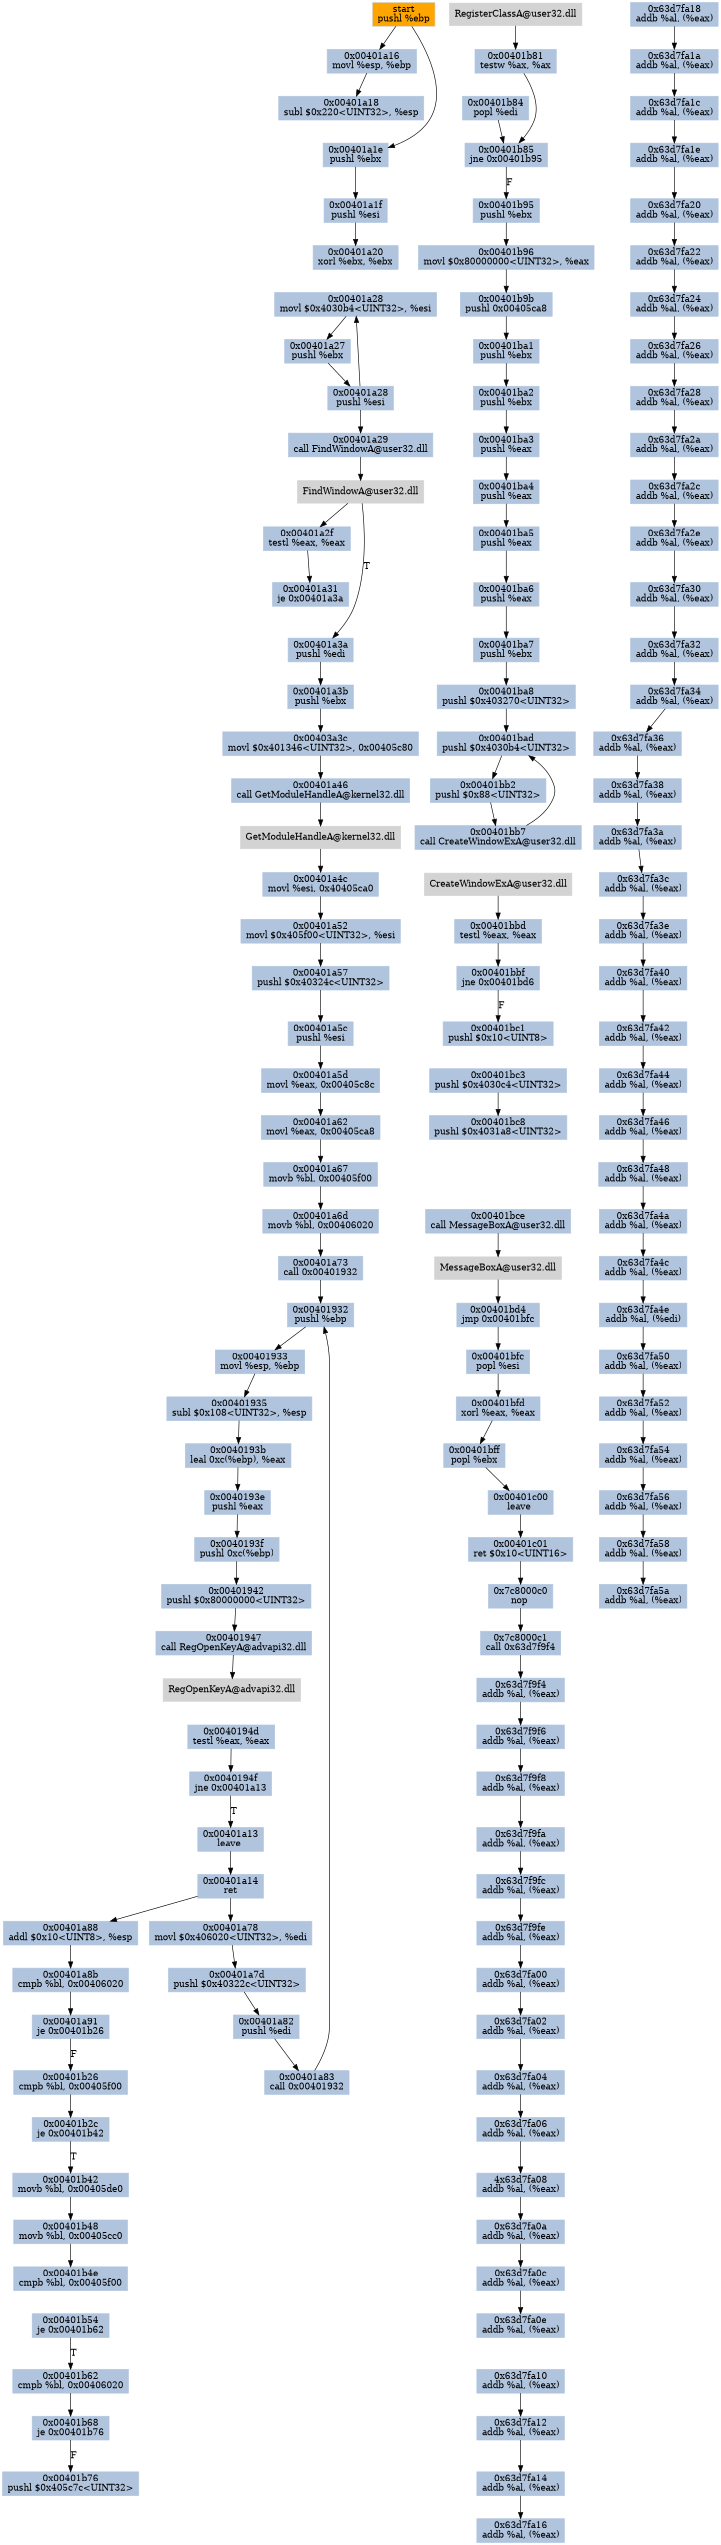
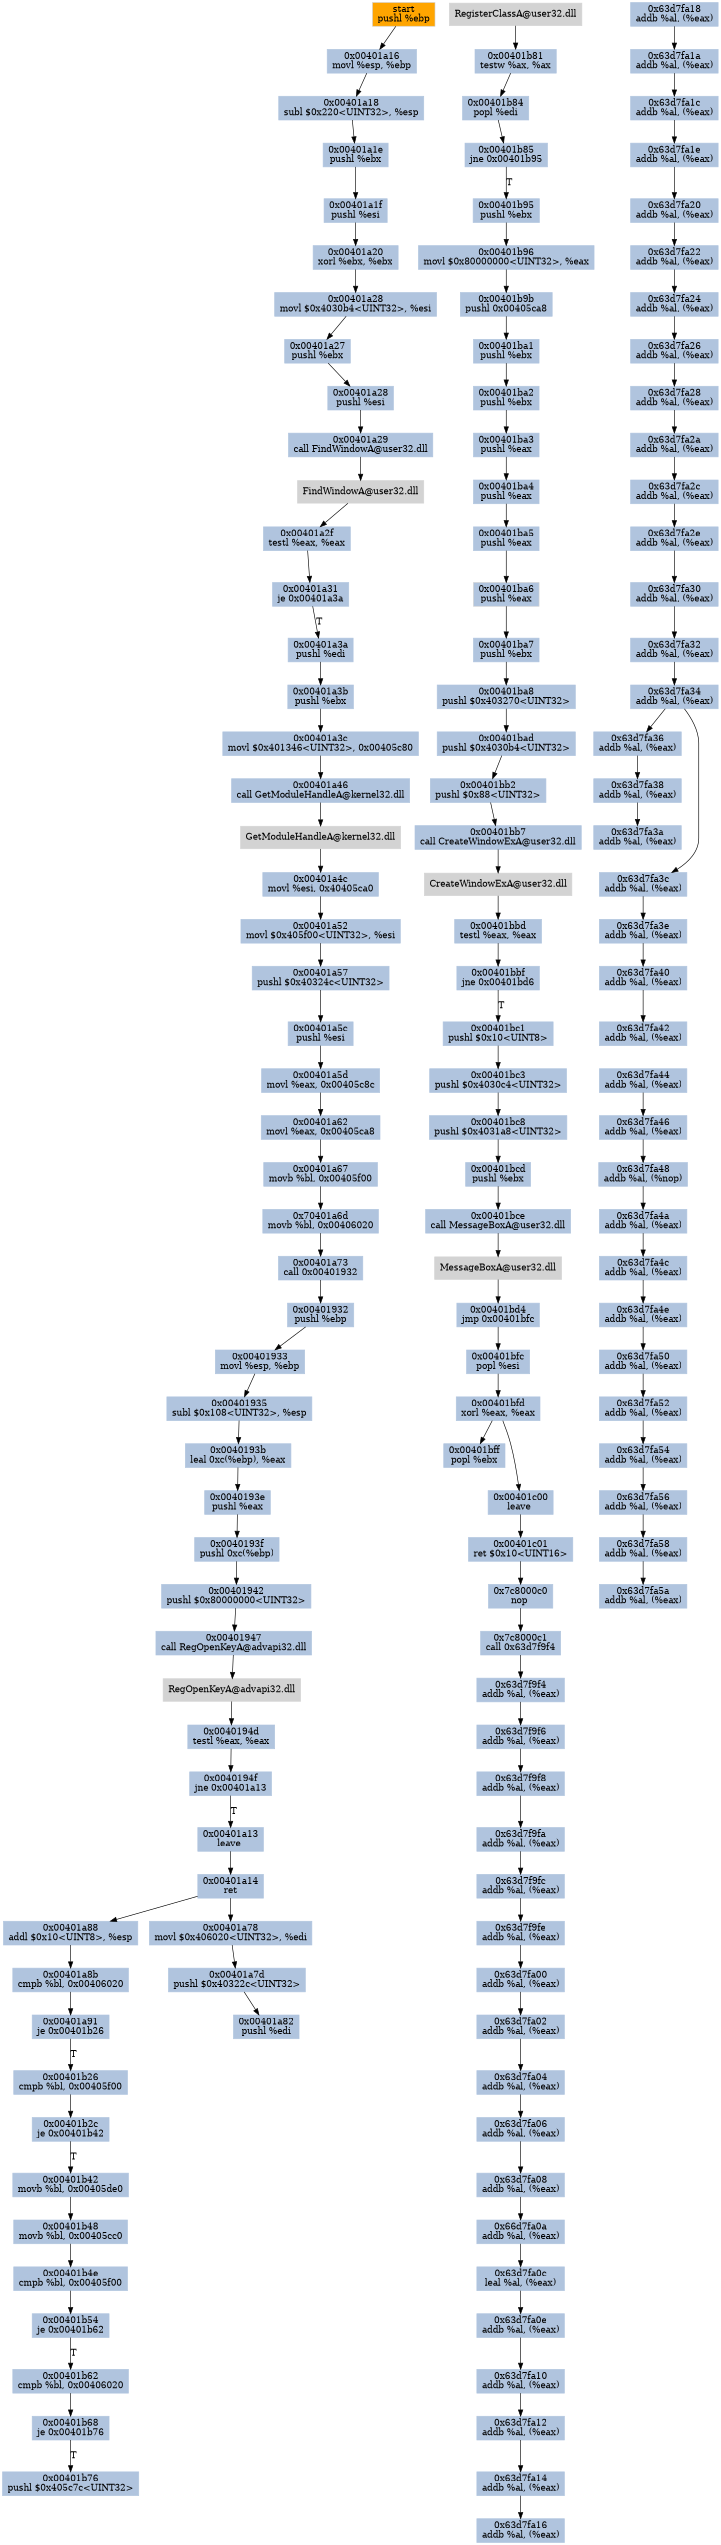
edge "start pushl %ebp" -> "0x00401a1e pushl %ebx": now "0x00401a18 subl $0x220<UINT32>, %esp" -> "0x00401a1e pushl %ebx"
edge "0x00401b81 testw %ax, %ax" -> "0x00401b85 jne 0x00401b95": now "0x00401b81 testw %ax, %ax" -> "0x00401b84 popl %edi"
edge "0x00401b85 jne 0x00401b95" -> "0x00401b95 pushl %ebx": label "F" -> "T"
edge "0x00401a28 pushl %esi" -> "0x00401a28 movl $0x4030b4<UINT32>, %esi": now "0x00401a20 xorl %ebx, %ebx" -> "0x00401a28 movl $0x4030b4<UINT32>, %esi"
edge "FindWindowA@user32.dll" -> "0x00401a3a pushl %edi": now "0x00401a31 je 0x00401a3a" -> "0x00401a3a pushl %edi"
node "0x00403a3c movl $0x401346<UINT32>, 0x00405c80": label "0x00403a3c movl $0x401346<UINT32>, 0x00405c80" -> "0x00401a3c movl $0x401346<UINT32>, 0x00405c80"
edge "0x00401bb7 call CreateWindowExA@user32.dll" -> "0x00401bad pushl $0x4030b4<UINT32>": now "0x00401bb7 call CreateWindowExA@user32.dll" -> "CreateWindowExA@user32.dll"
edge "0x63d7fa3a addb %al, (%eax)" -> "0x63d7fa3c addb %al, (%eax)": now "0x63d7fa34 addb %al, (%eax)" -> "0x63d7fa3c addb %al, (%eax)"
edge "0x00401bbf jne 0x00401bd6" -> "0x00401bc1 pushl $0x10<UINT8>": label "F" -> "T"
edge "0x00401bc1 pushl $0x10<UINT8>" -> "0x00401bc3 pushl $0x4030c4<UINT32>": added
edge "0x63d7fa42 addb %al, (%eax)" -> "0x63d7fa44 addb %al, (%eax)": removed
node "0x00401bcd pushl %ebx": added
node "0x63d7fa48 addb %al, (%eax)": label "0x63d7fa48 addb %al, (%eax)" -> "0x63d7fa48 addb %al, (%nop)"
node "0x00401a6d movb %bl, 0x00406020": label "0x00401a6d movb %bl, 0x00406020" -> "0x70401a6d movb %bl, 0x00406020"
node "0x63d7fa4e addb %al, (%edi)": label "0x63d7fa4e addb %al, (%edi)" -> "0x63d7fa4e addb %al, (%eax)"
edge "0x00401bff popl %ebx" -> "0x00401c00 leave": now "0x00401bfd xorl %eax, %eax" -> "0x00401c00 leave"
edge "RegOpenKeyA@advapi32.dll" -> "0x0040194d testl %eax, %eax": added
edge "0x00401a91 je 0x00401b26" -> "0x00401b26 cmpb %bl, 0x00405f00": label "F" -> "T"
node "0x00401a83 call 0x00401932": removed
node "4x63d7fa08 addb %al, (%eax)": label "4x63d7fa08 addb %al, (%eax)" -> "0x63d7fa08 addb %al, (%eax)"
node "0x63d7fa0a addb %al, (%eax)": label "0x63d7fa0a addb %al, (%eax)" -> "0x66d7fa0a addb %al, (%eax)"
node "0x63d7fa0c addb %al, (%eax)": label "0x63d7fa0c addb %al, (%eax)" -> "0x63d7fa0c leal %al, (%eax)"
edge "0x00401b4e cmpb %bl, 0x00405f00" -> "0x00401b54 je 0x00401b62": added
edge "0x63d7fa0e addb %al, (%eax)" -> "0x63d7fa10 addb %al, (%eax)": added
edge "0x00401b68 je 0x00401b76" -> "0x00401b76 pushl $0x405c7c<UINT32>": label "F" -> "T"
